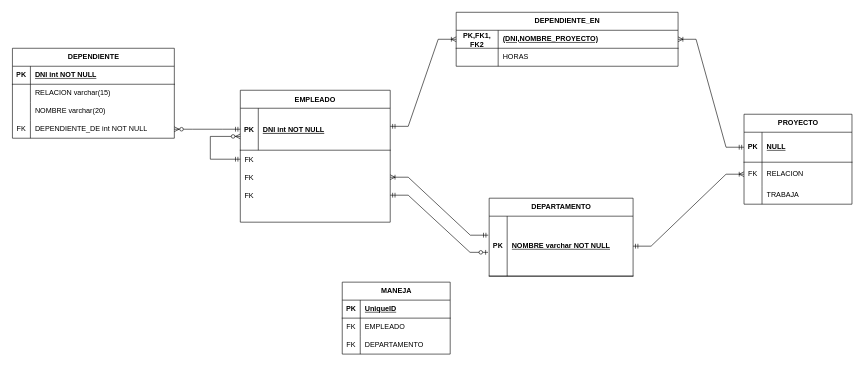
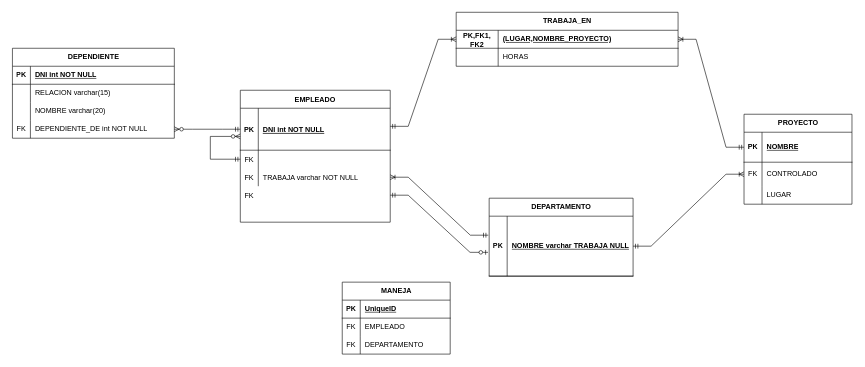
node "DEPENDIENTE_EN": label "DEPENDIENTE_EN" -> "TRABAJA_EN"
node "(DNI,NOMBRE_PROYECTO)": label "(DNI,NOMBRE_PROYECTO)" -> "(LUGAR,NOMBRE_PROYECTO)"
node "NULL": label "NULL" -> "NOMBRE"
node "RELACION": label "RELACION" -> "CONTROLADO"
node "TRABAJA varchar NOT NULL": added
node "TRABAJA": label "TRABAJA" -> "LUGAR"
node "NOMBRE varchar NOT NULL": label "NOMBRE varchar NOT NULL" -> "NOMBRE varchar TRABAJA NULL"
